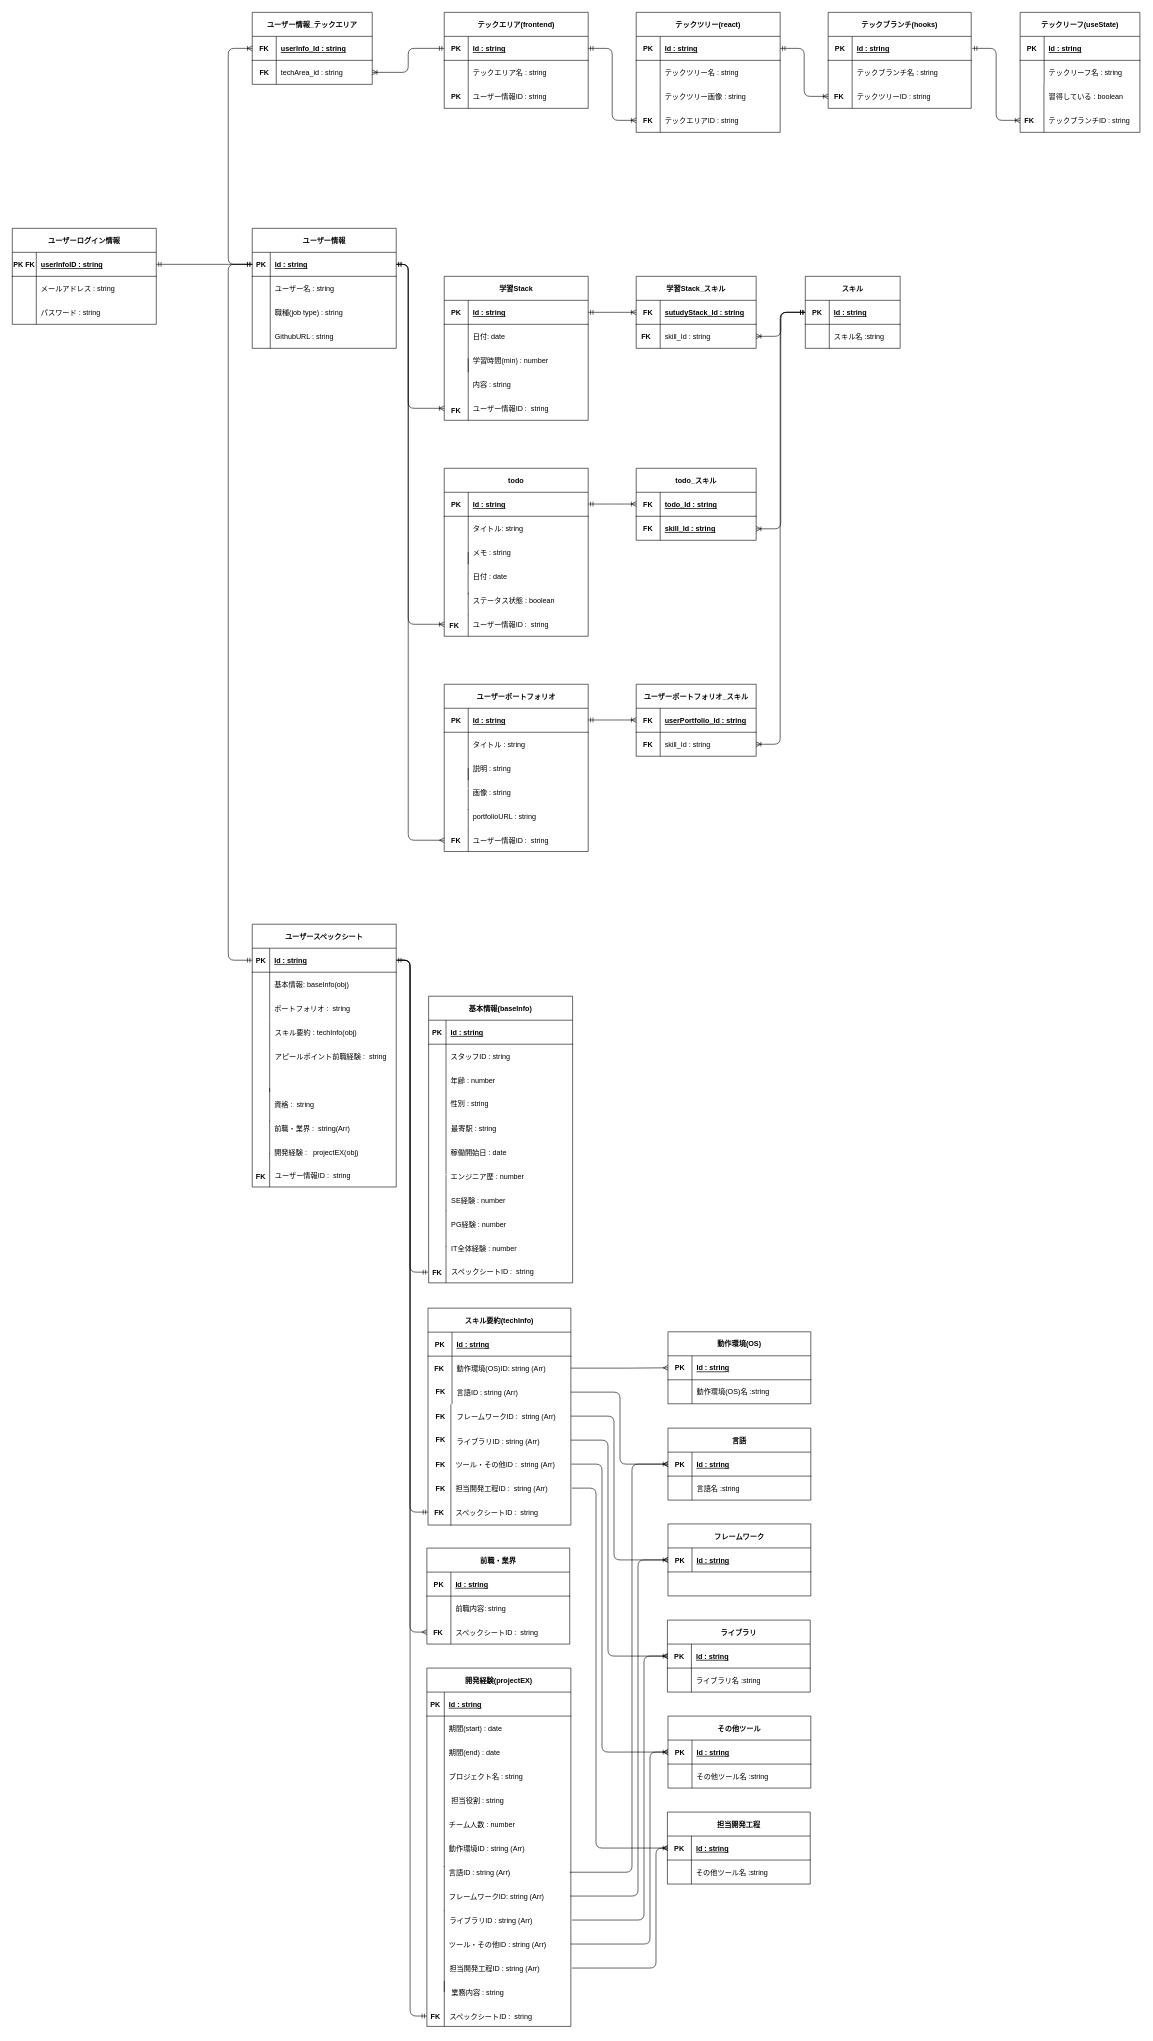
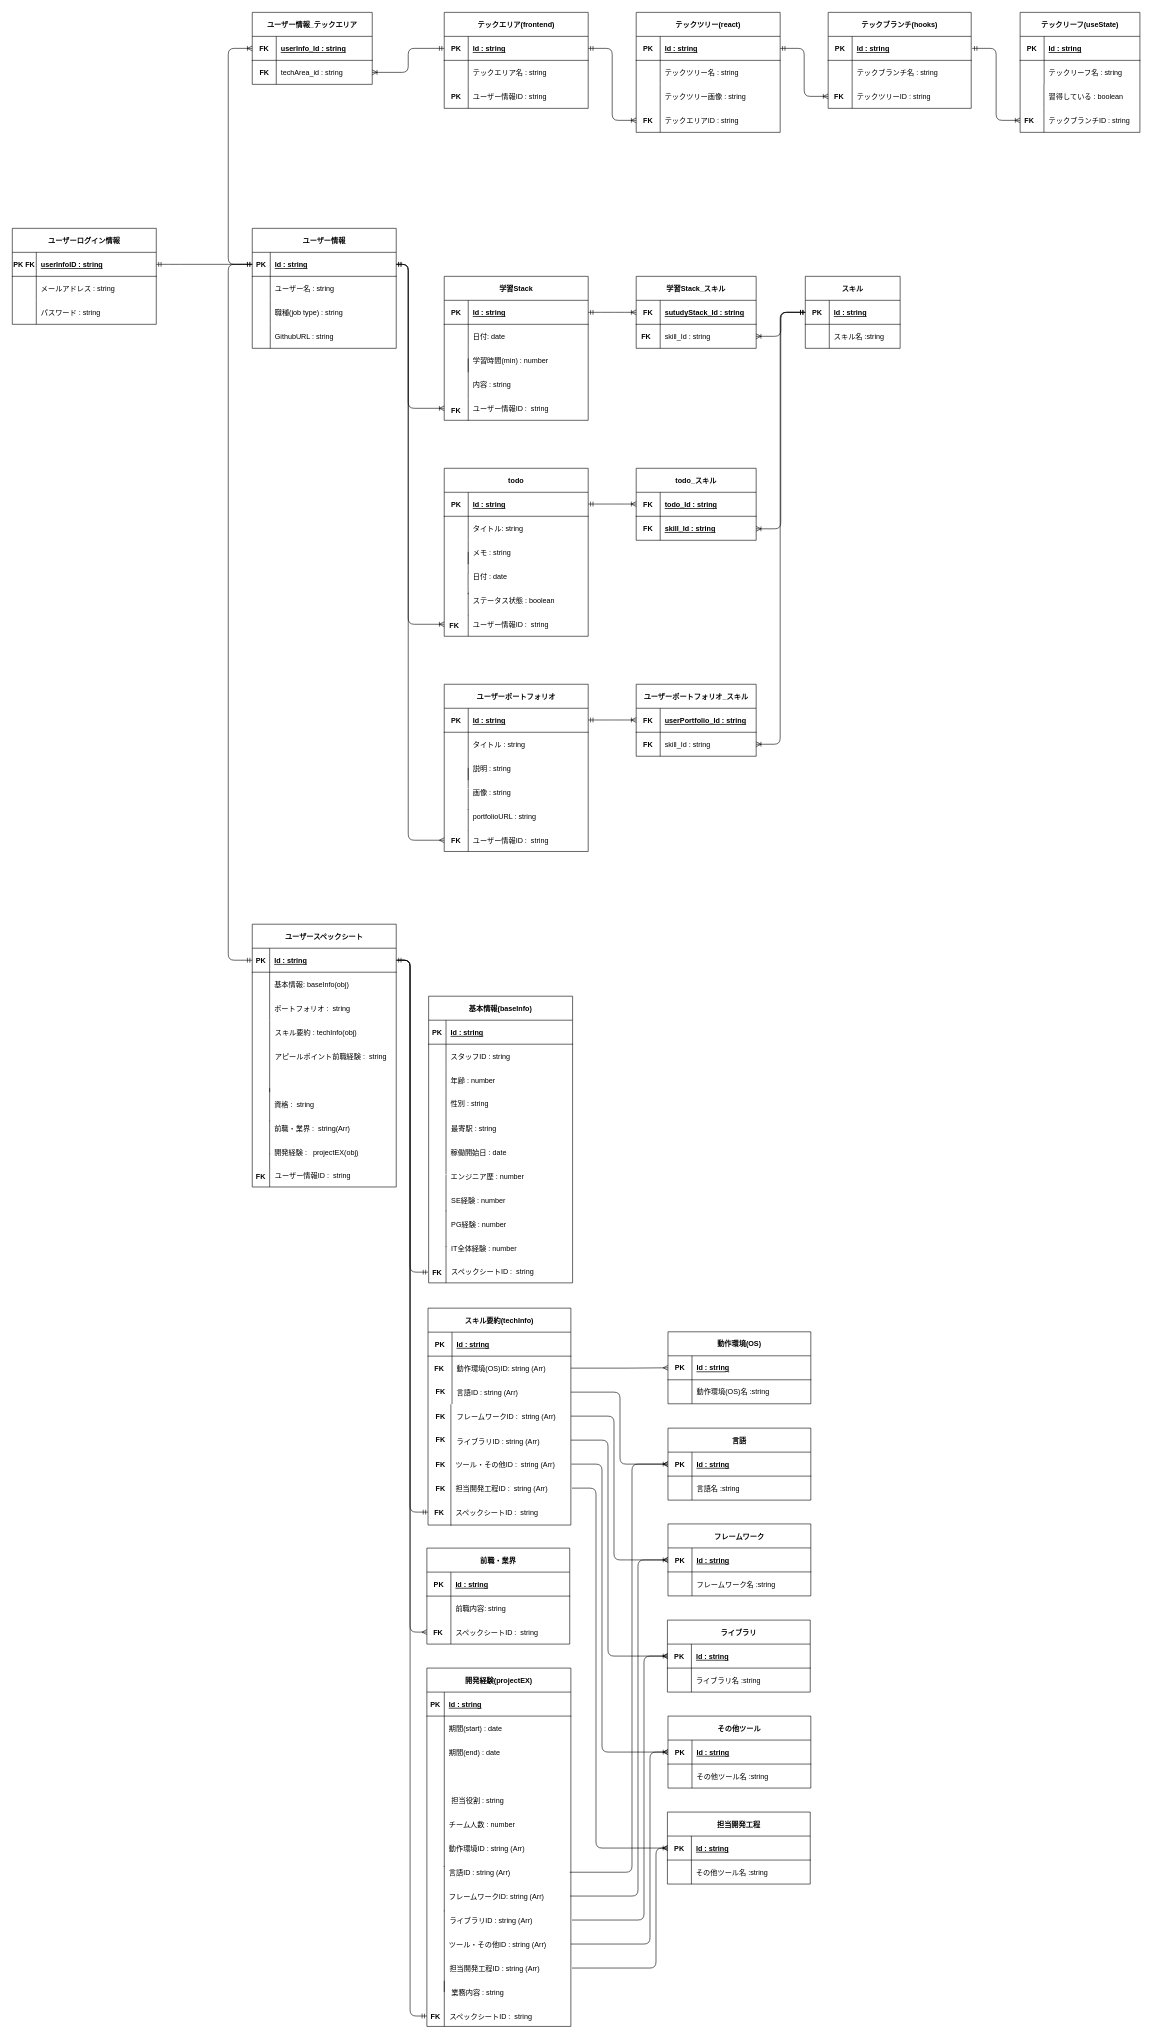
node "フレームワーク名 :string": added
node "プロジェクト名 : string": removed
